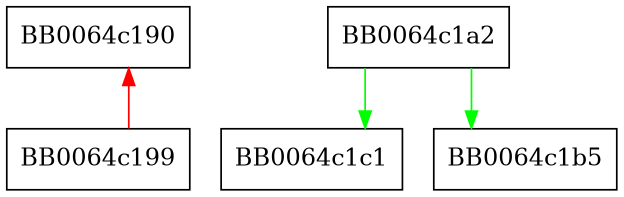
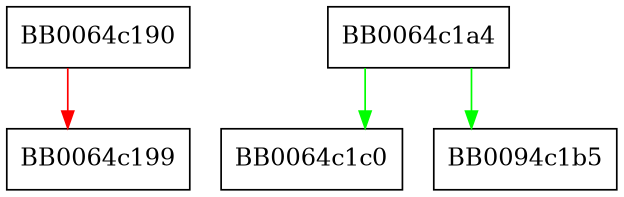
node "BB0064c1a2": label "BB0064c1a2" -> "BB0064c1a4"
edge "BB0064c199" -> "BB0064c190": reversed
node "BB0064c1c1": label "BB0064c1c1" -> "BB0064c1c0"
node "BB0064c1b5": label "BB0064c1b5" -> "BB0094c1b5"
